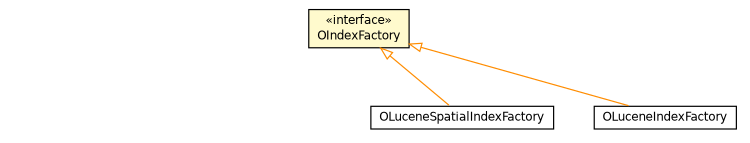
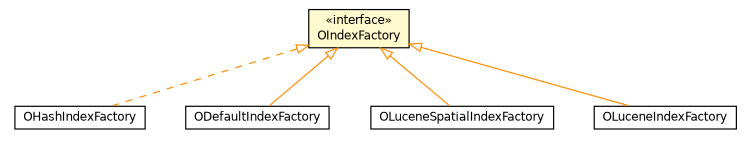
node "OHashIndexFactory": added
node "ODefaultIndexFactory": added
